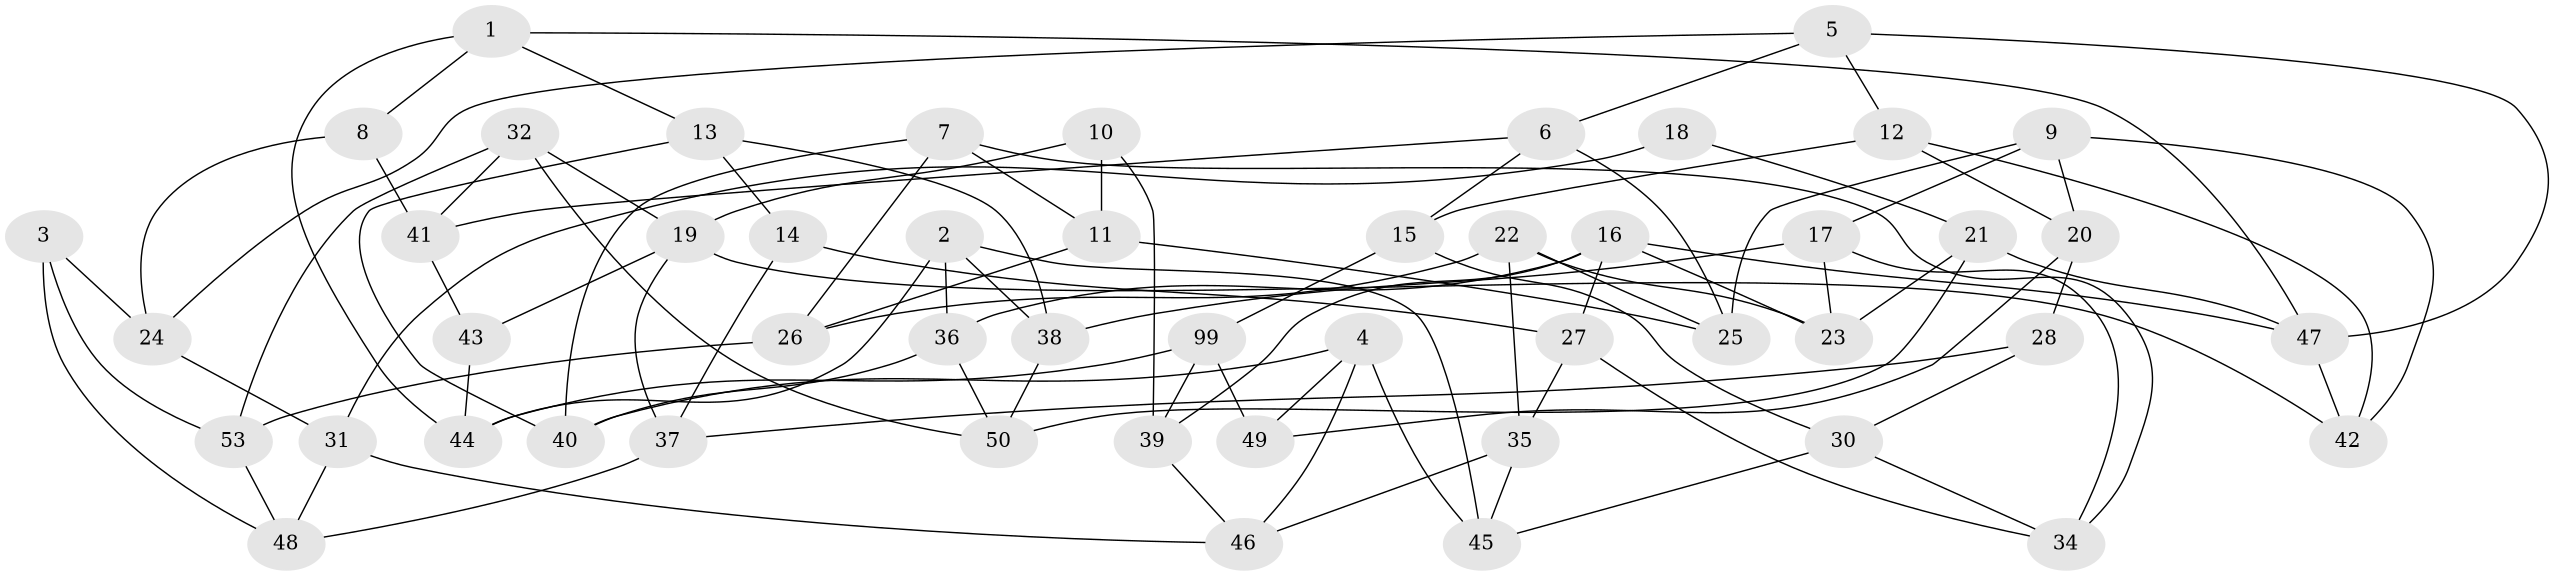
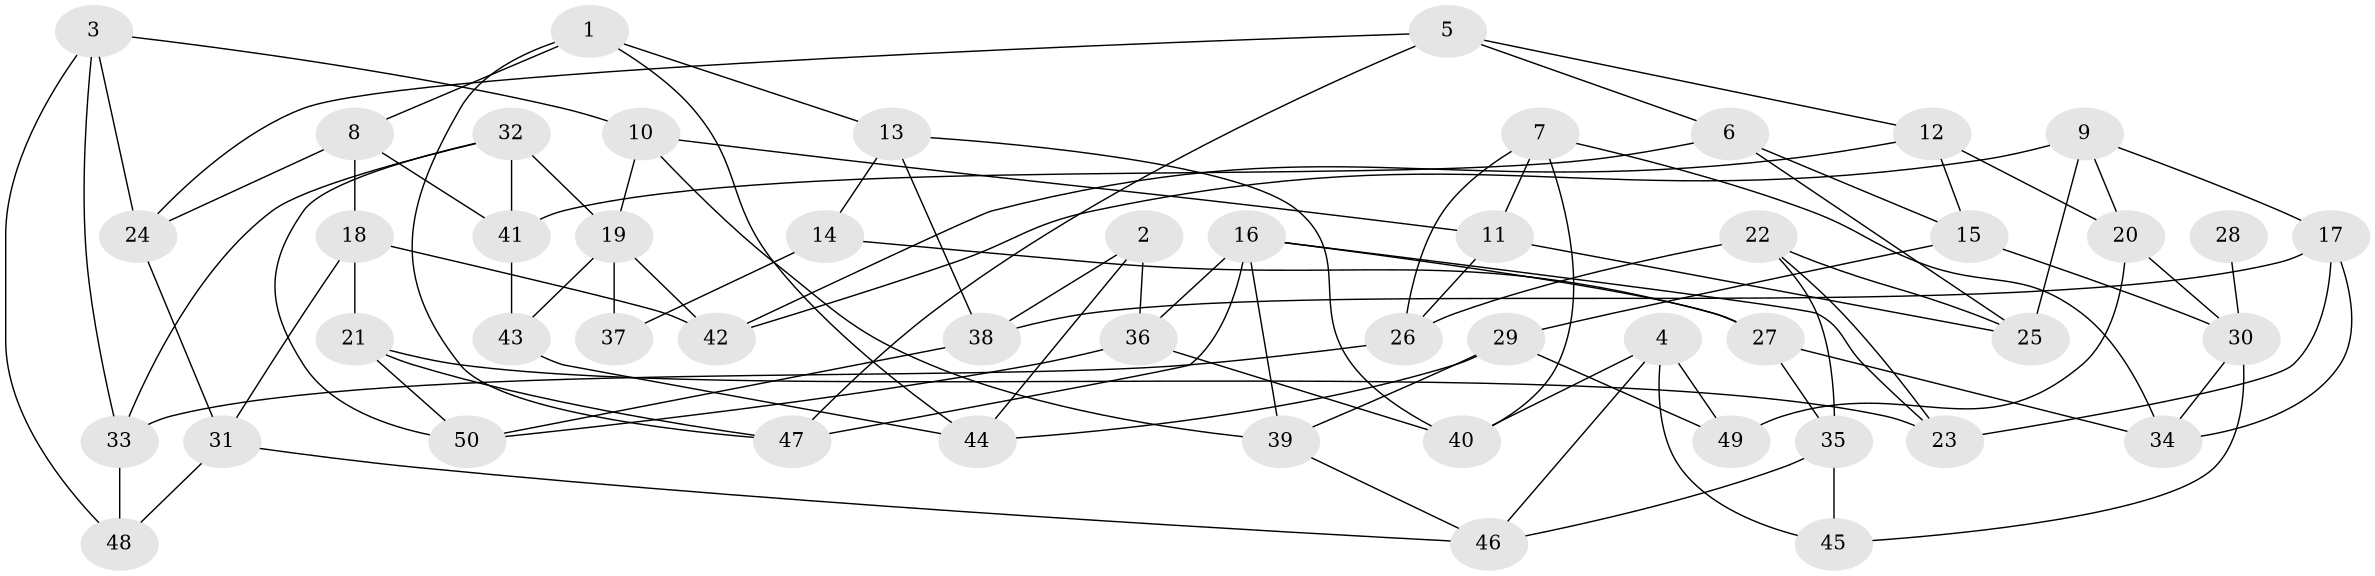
edge "3" -- "10": added
edge "8" -- "18": added
edge "2" -- "45": removed
edge "20" -- "28": now "20" -- "30"
node "99": label "99" -> "29"
edge "47" -- "42": now "18" -- "42"
edge "28" -- "37": removed
node "53": label "53" -> "33"
edge "37" -- "48": removed
